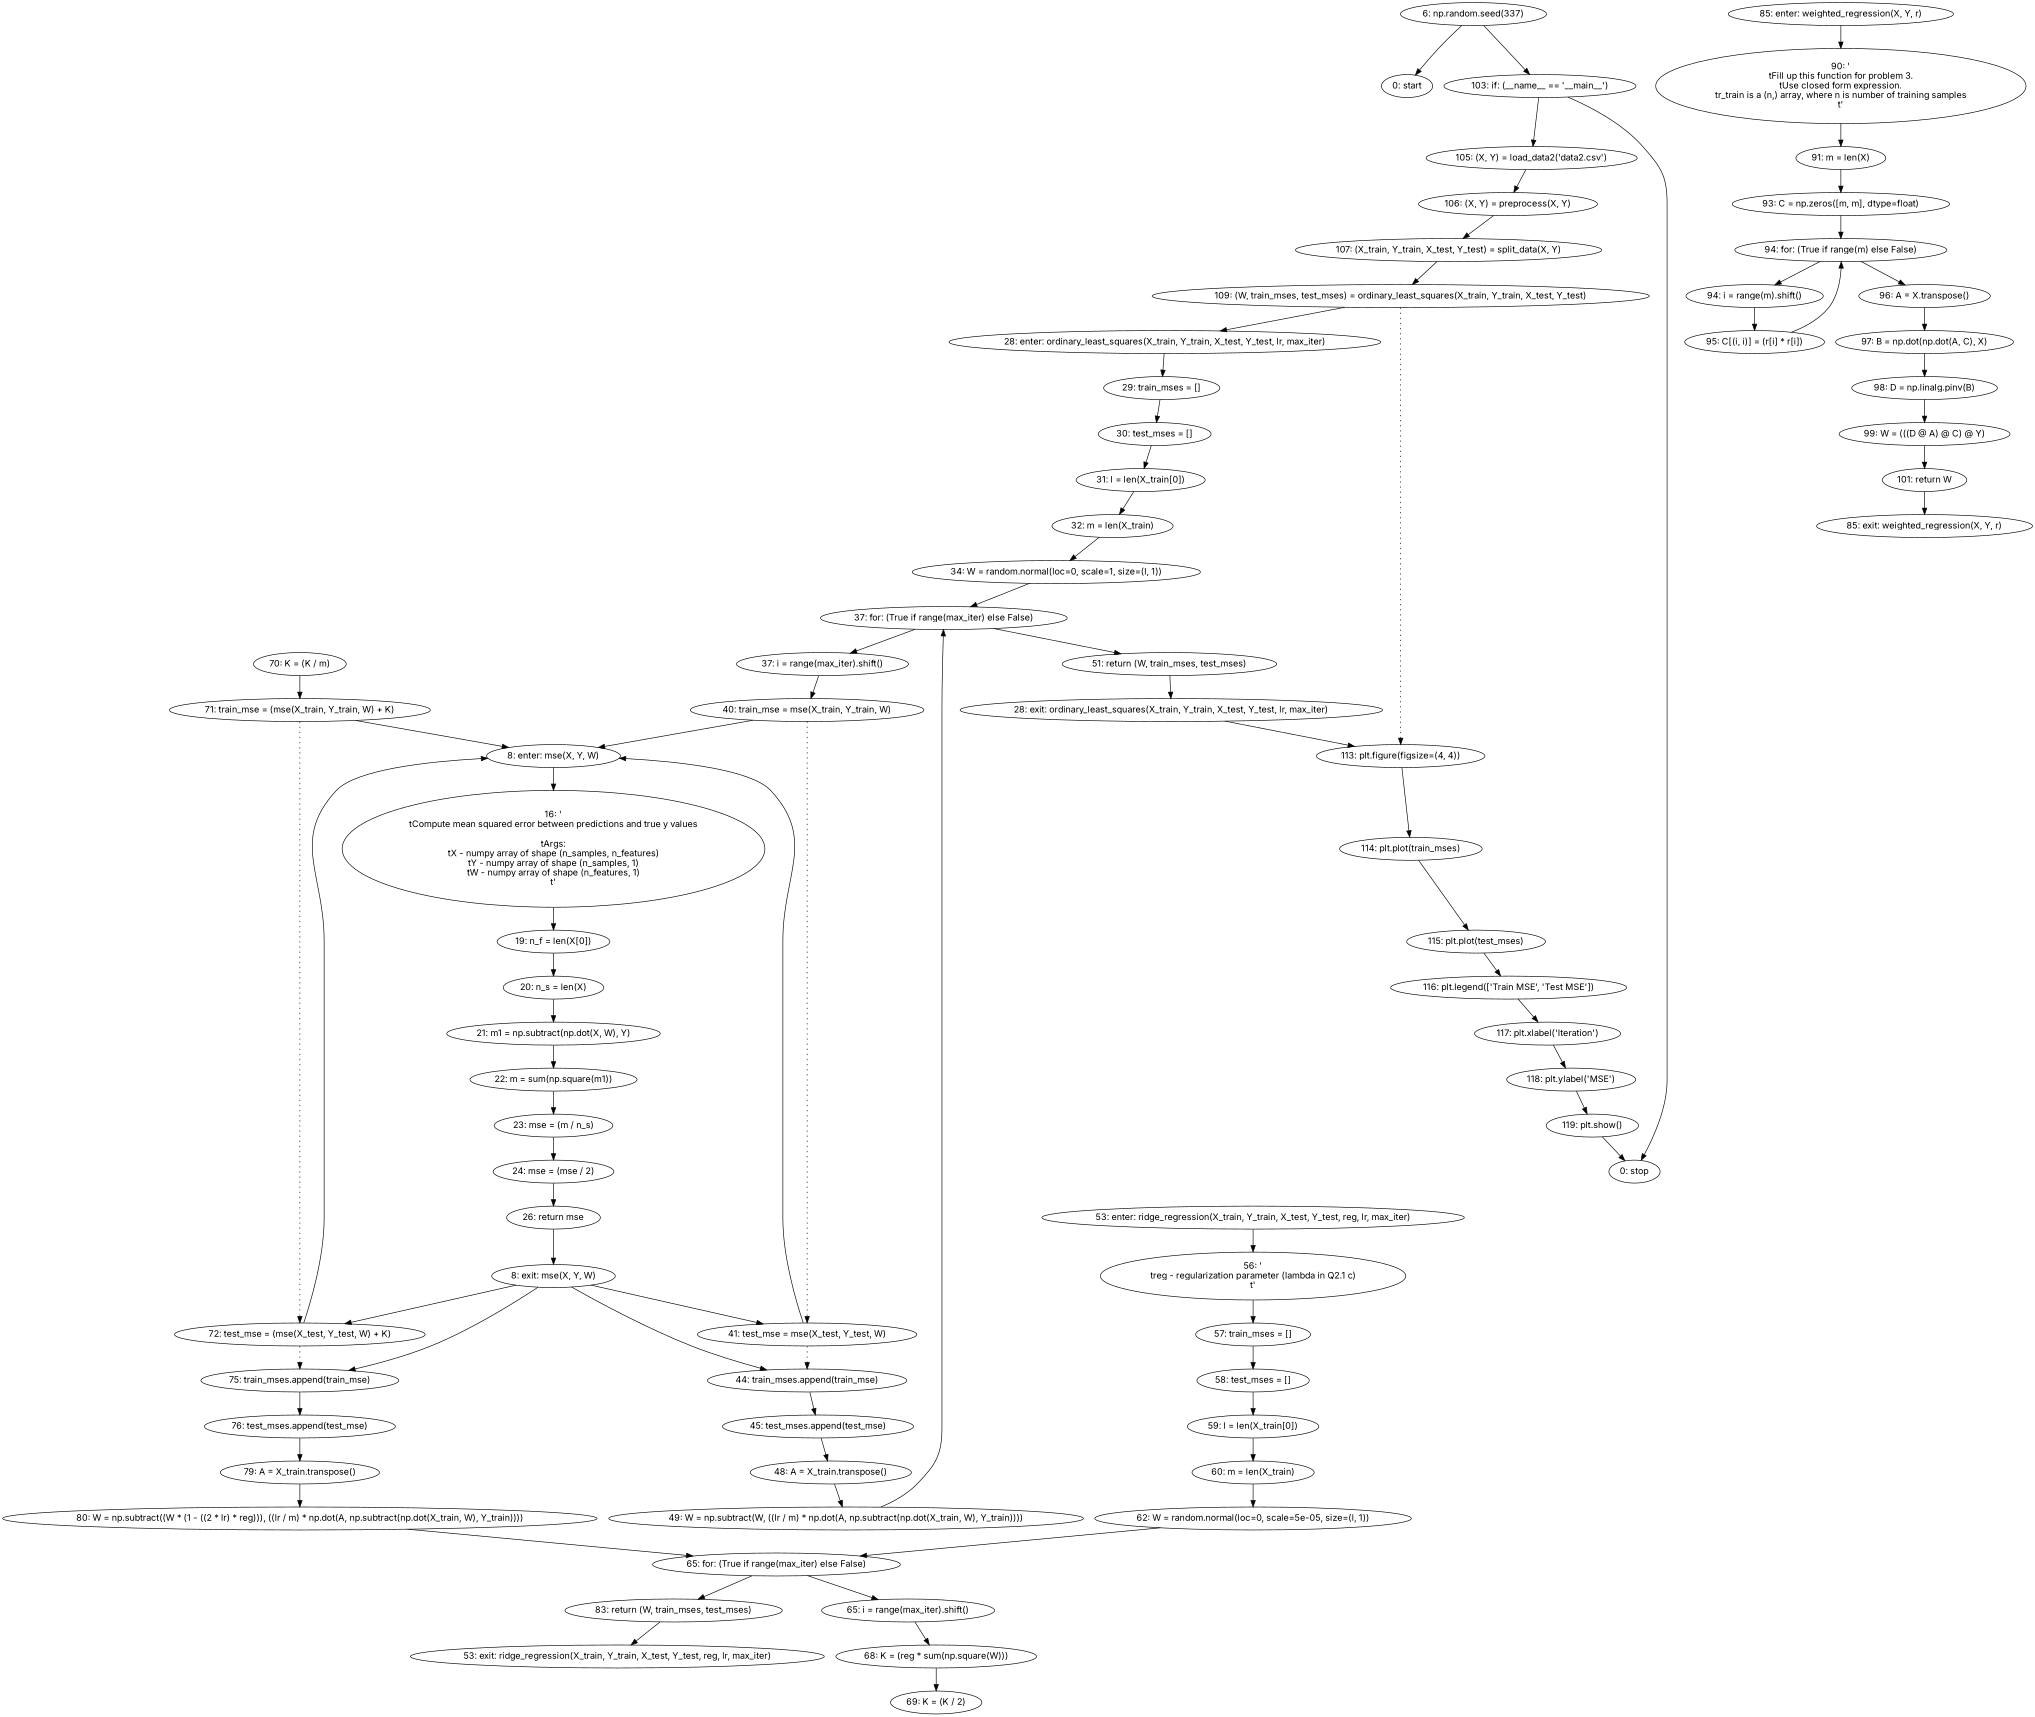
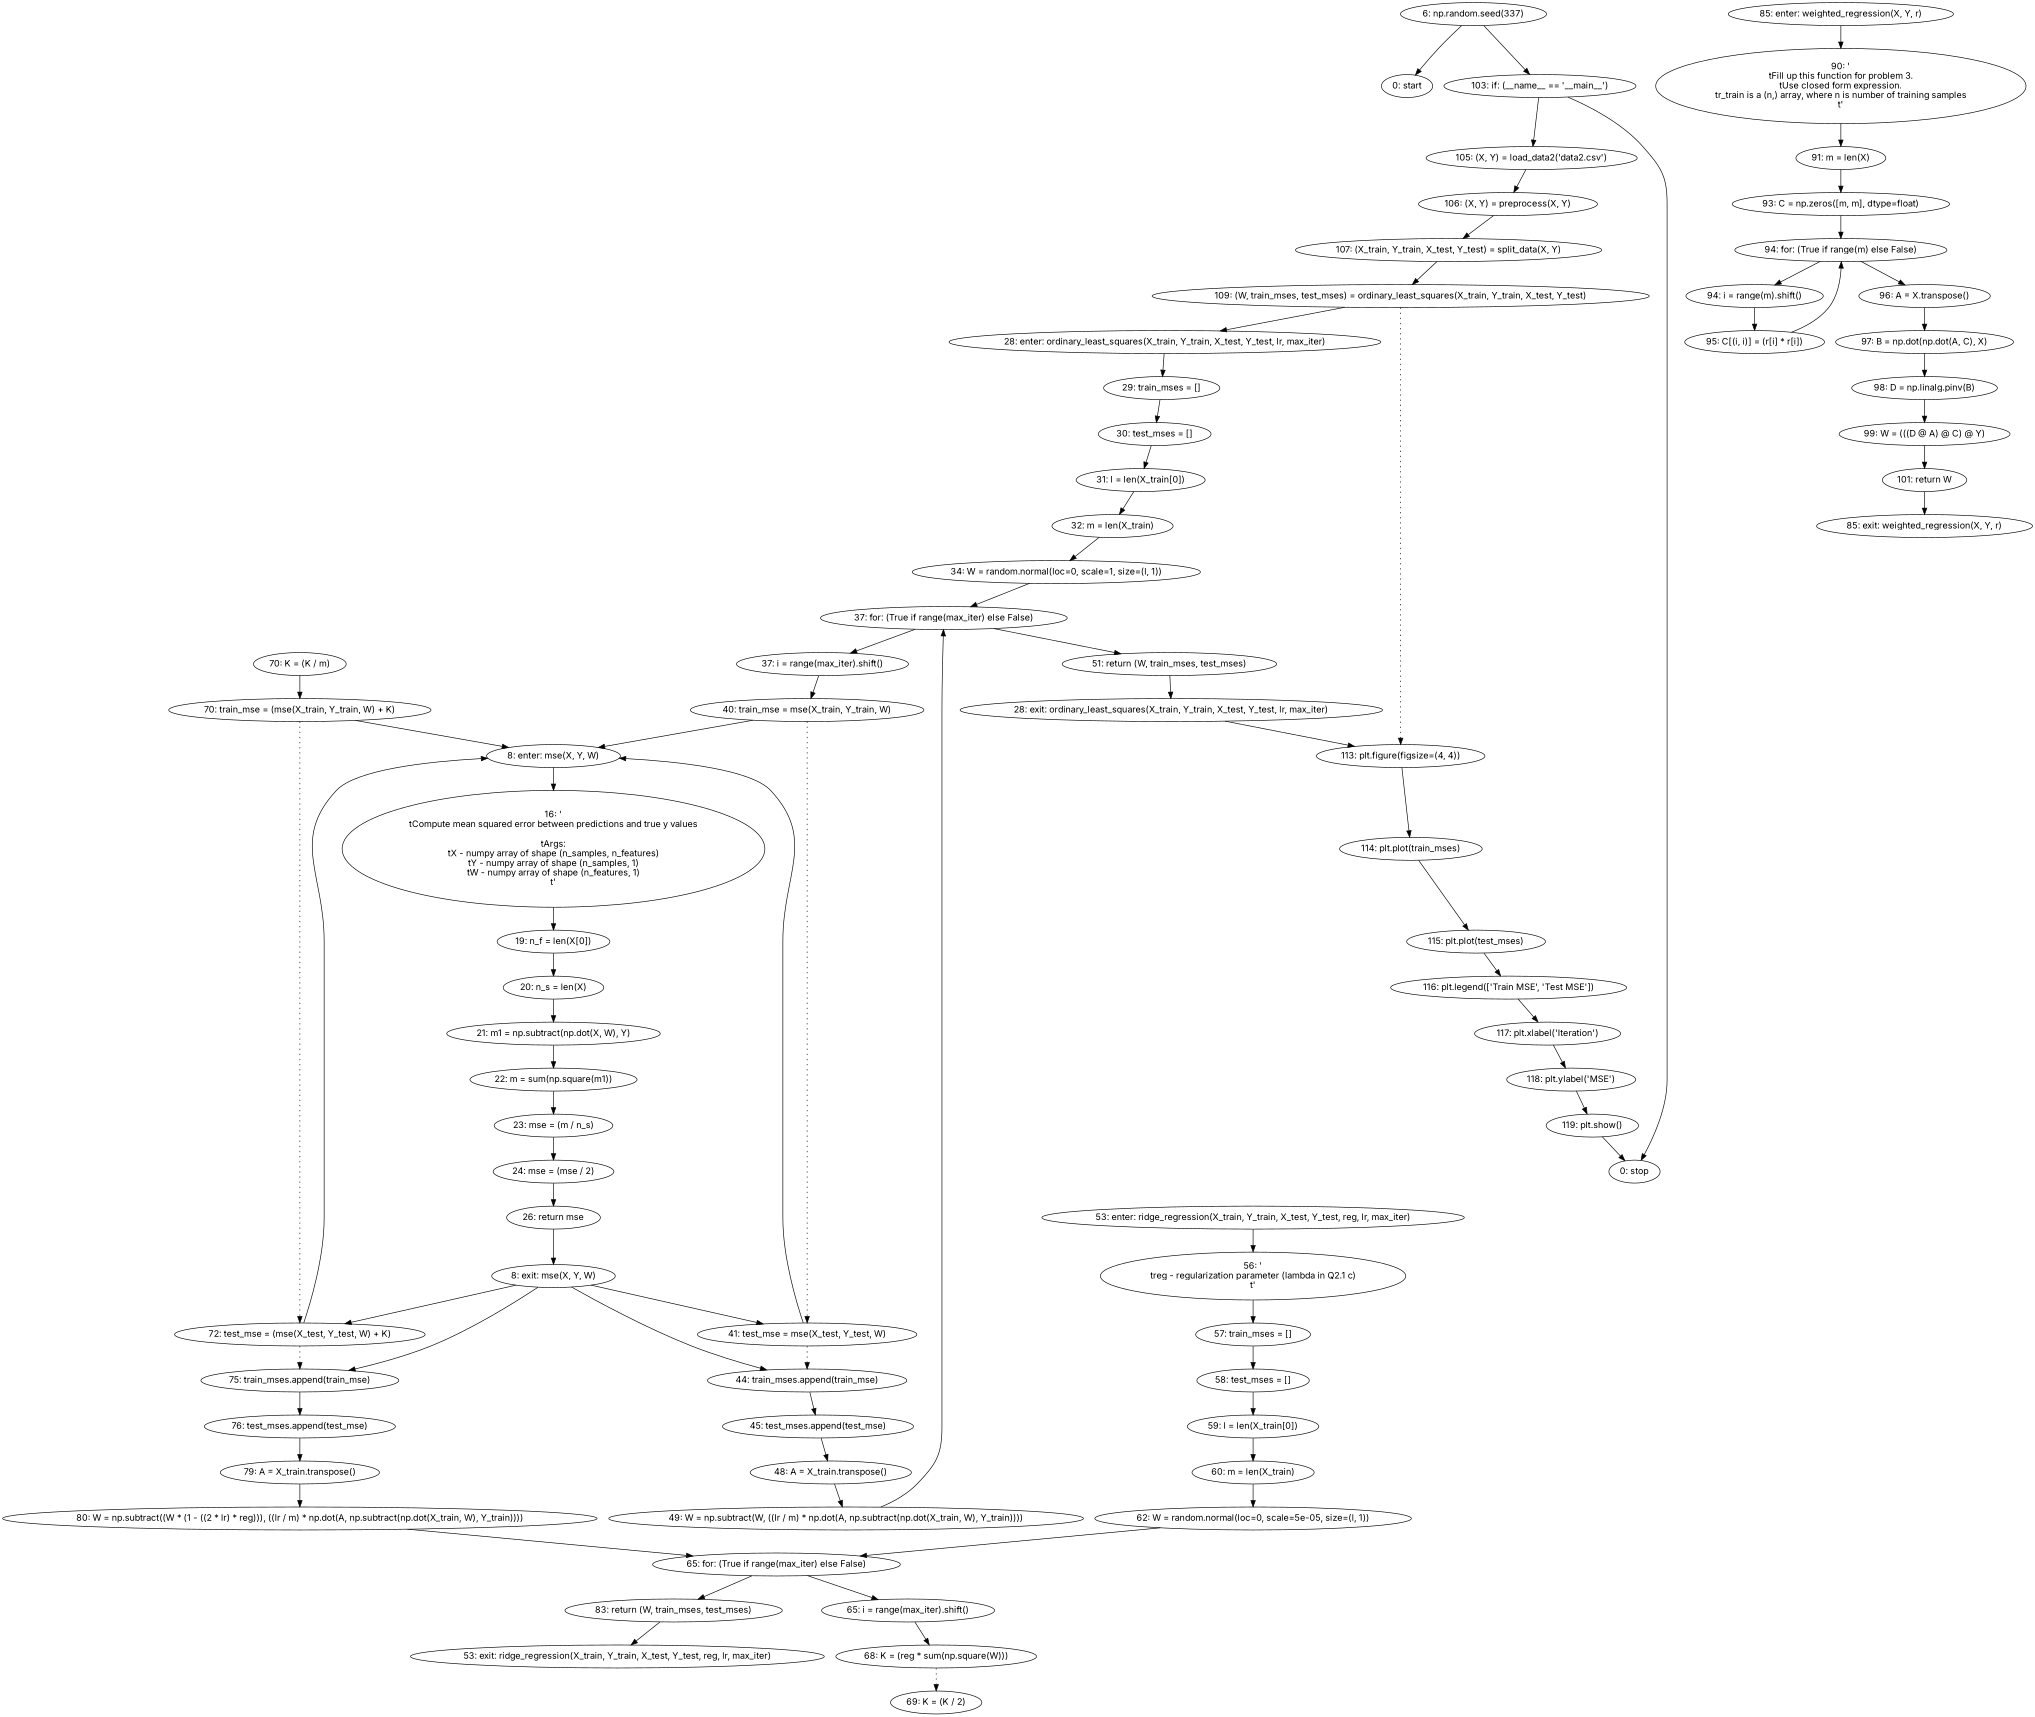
node "71: train_mse = (mse(X_train, Y_train, W) + K)": label "71: train_mse = (mse(X_train, Y_train, W) + K)" -> "70: train_mse = (mse(X_train, Y_train, W) + K)"
edge "68: K = (reg * sum(np.square(W)))" -> "69: K = (K / 2)": style solid -> dotted
